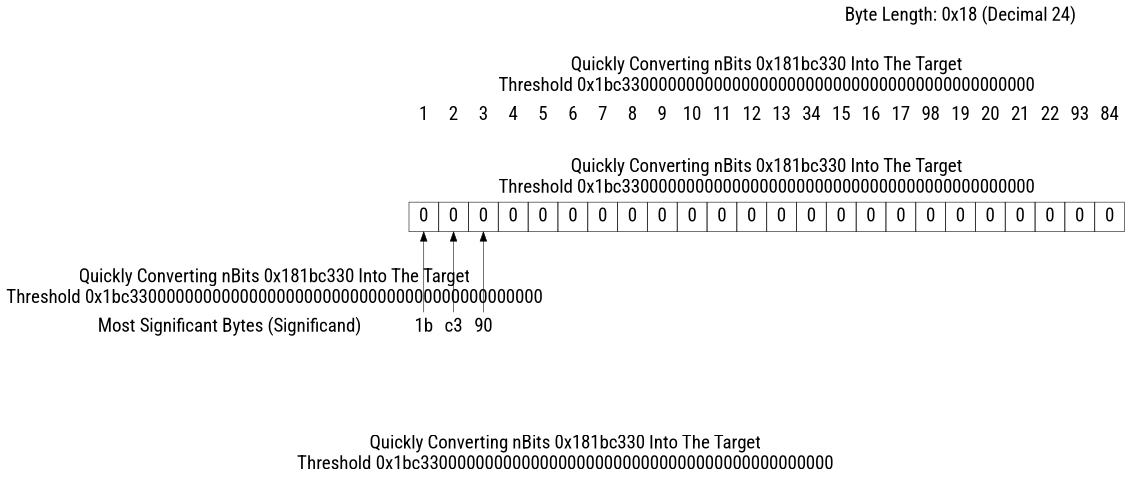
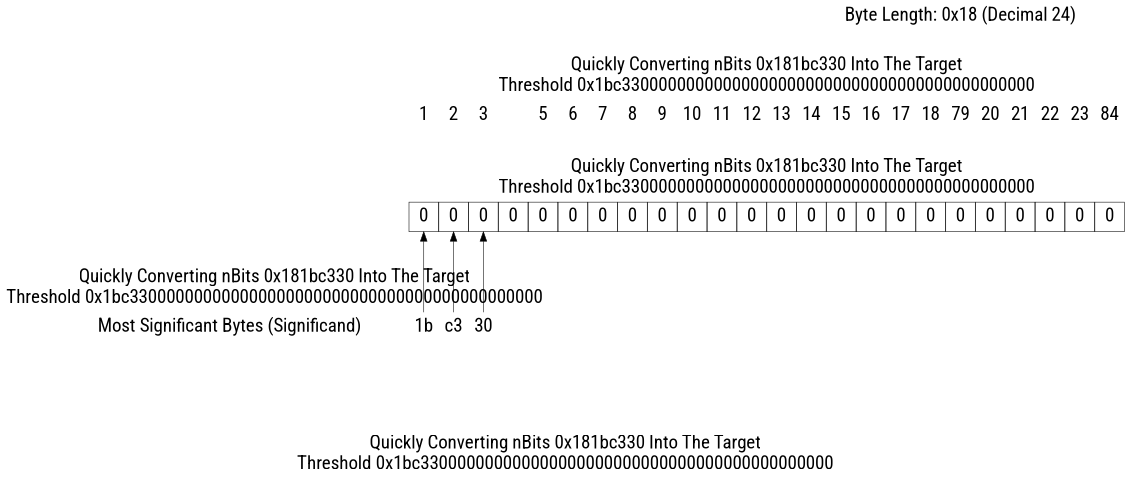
node "4": removed
node "34": label "34" -> "14"
node "98": label "98" -> "18"
node "19": label "19" -> "79"
node "93": label "93" -> "23"
node "90": label "90" -> "30"
